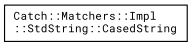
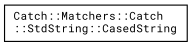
node "Catch::Matchers::Impl ::StdString::CasedString": label "Catch::Matchers::Impl ::StdString::CasedString" -> "Catch::Matchers::Catch ::StdString::CasedString"
